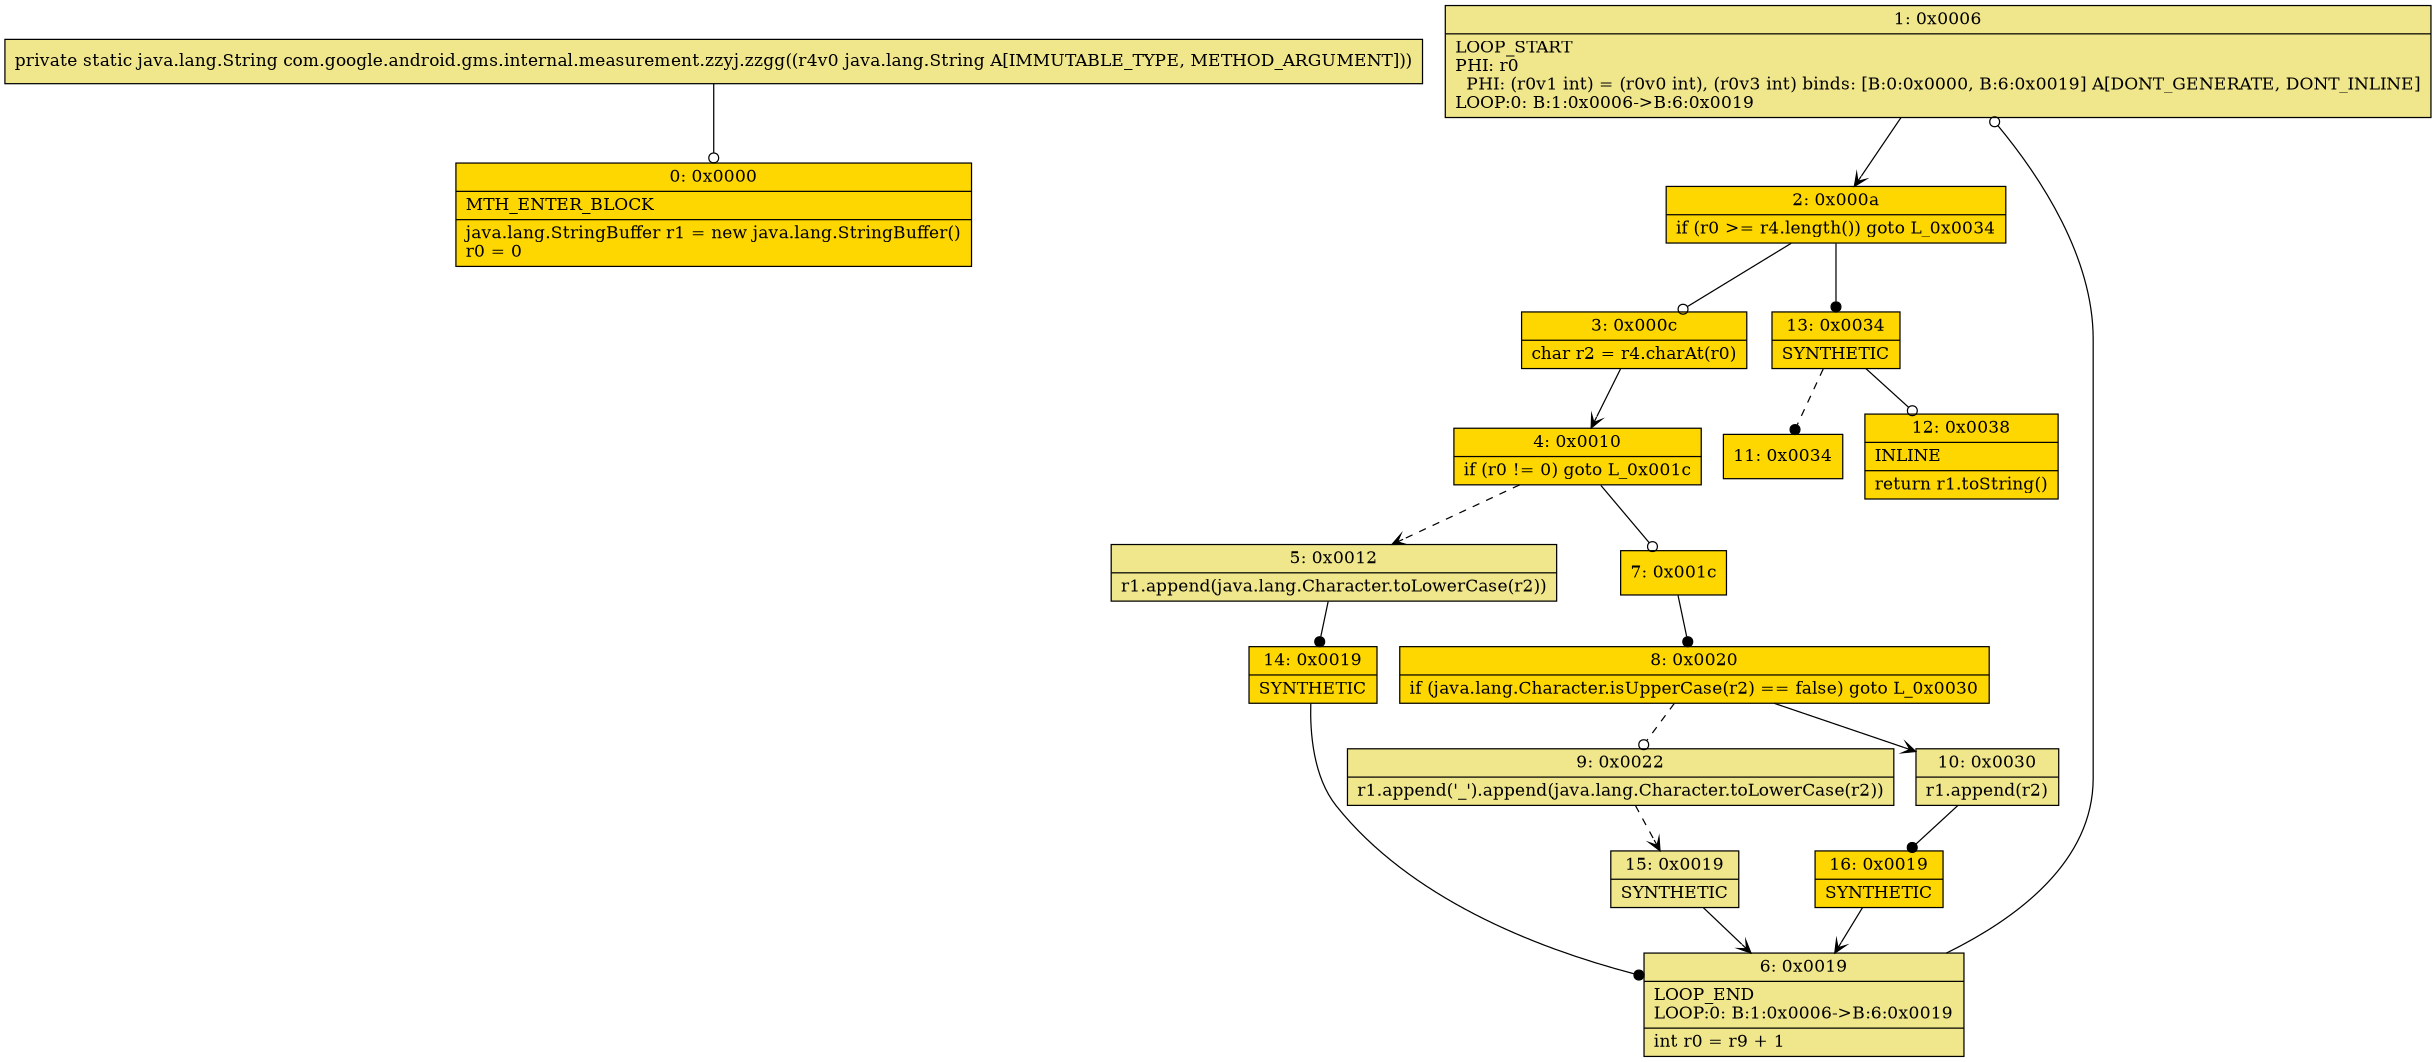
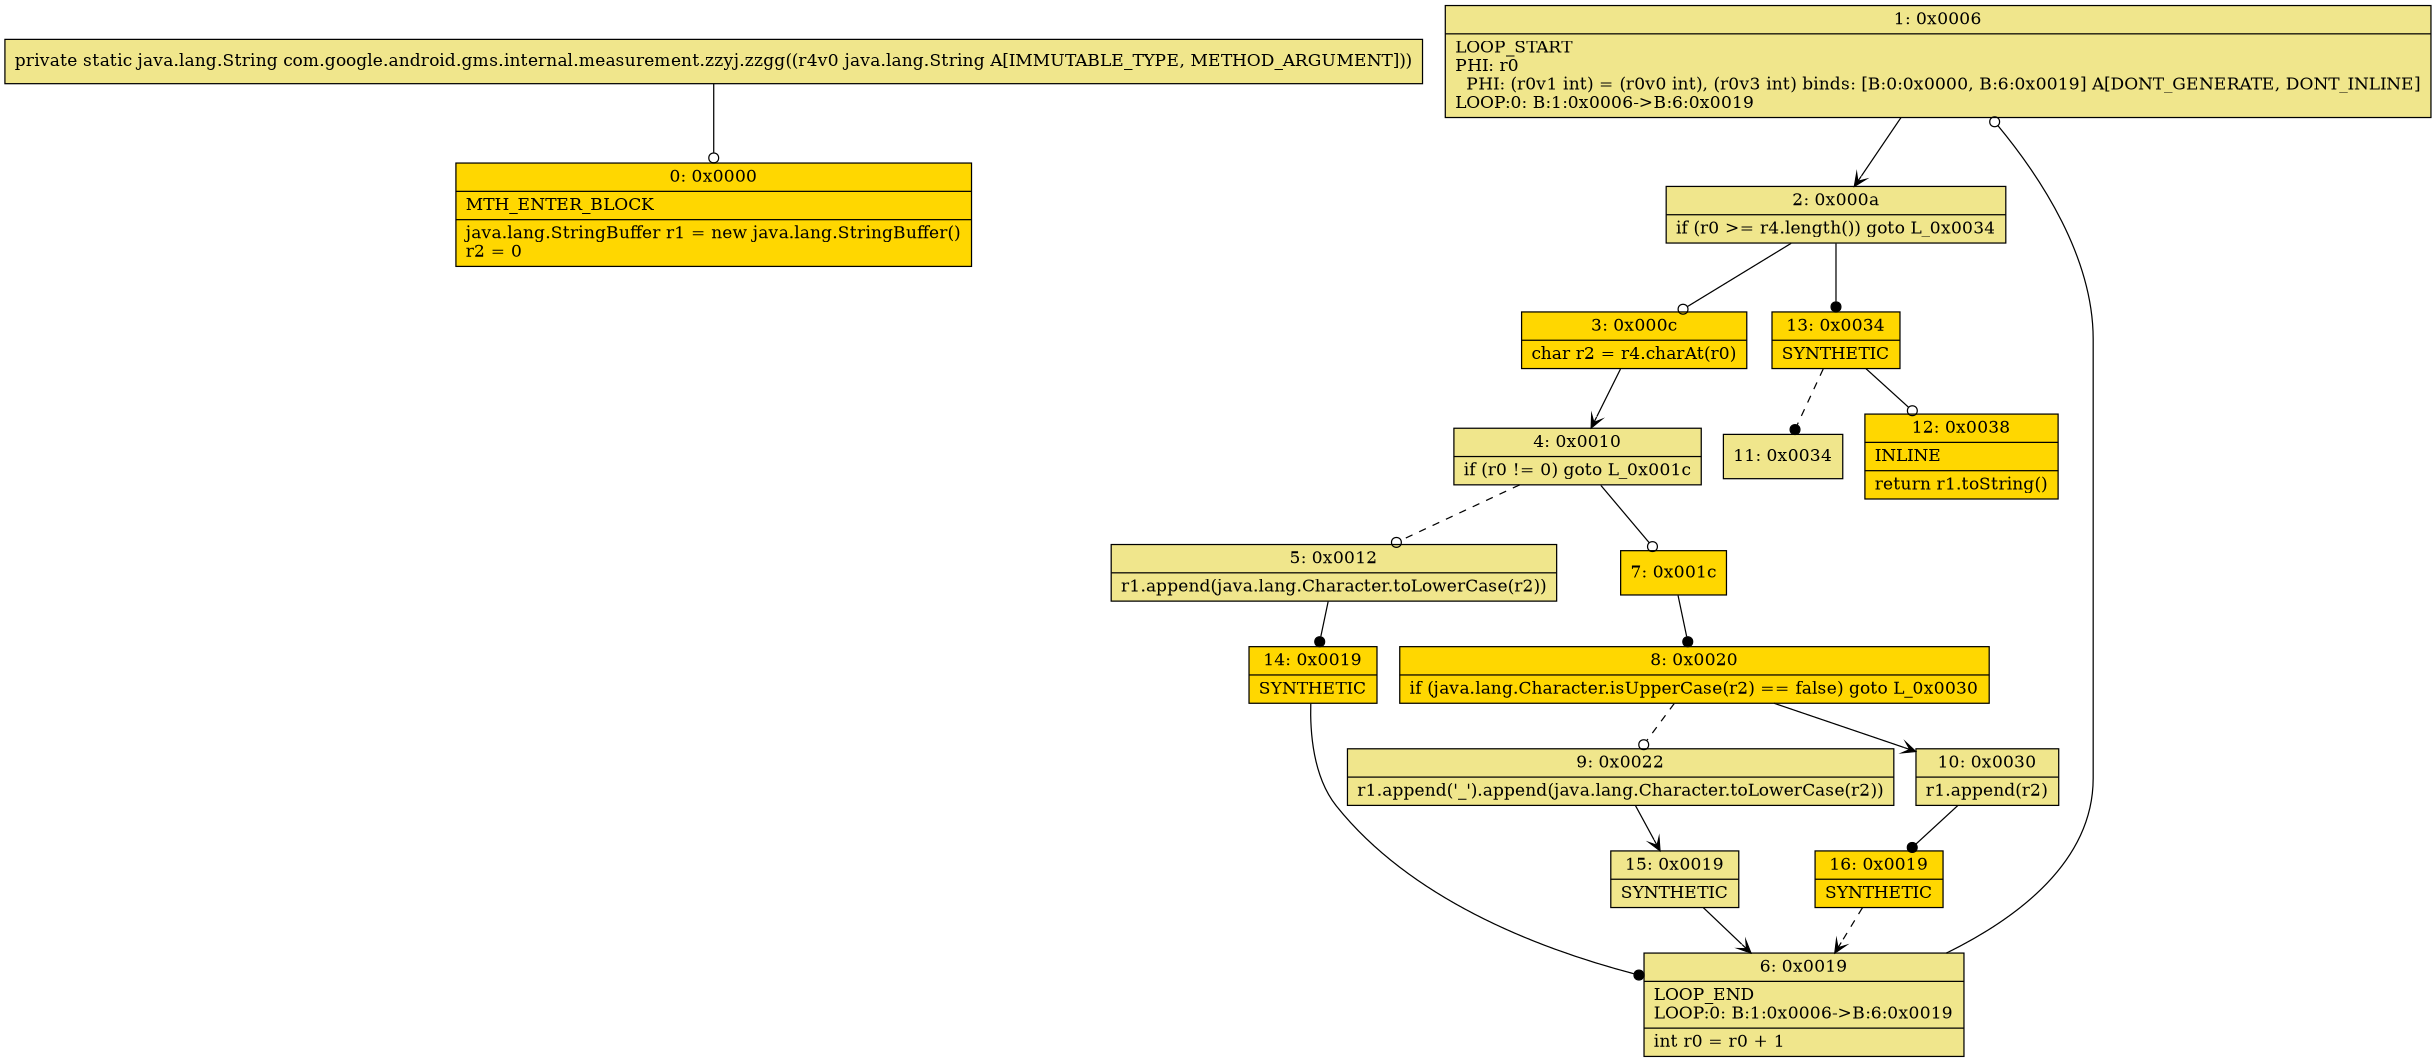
node "2: 0x000a": fillcolor gold -> khaki
node "0: 0x0000": text "r0 = 0" -> "r2 = 0"
node "4: 0x0010": fillcolor gold -> khaki
node "11: 0x0034": fillcolor gold -> khaki
edge "4: 0x0010" -> "5: 0x0012": arrowhead vee -> odot
edge "9: 0x0022" -> "15: 0x0019": style dashed -> solid
edge "16: 0x0019" -> "6: 0x0019": style solid -> dashed
node "6: 0x0019": text "int r0 = r9 + 1" -> "int r0 = r0 + 1"
